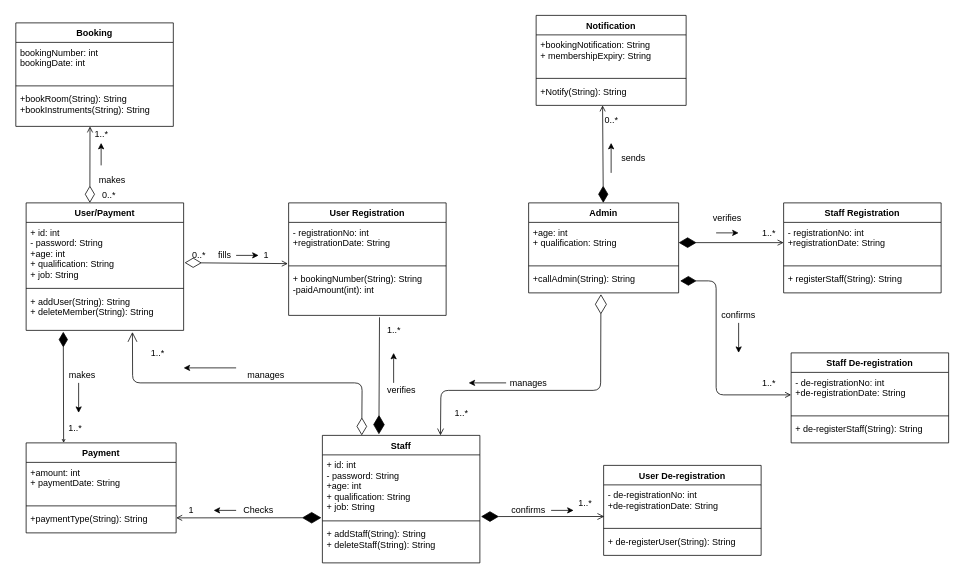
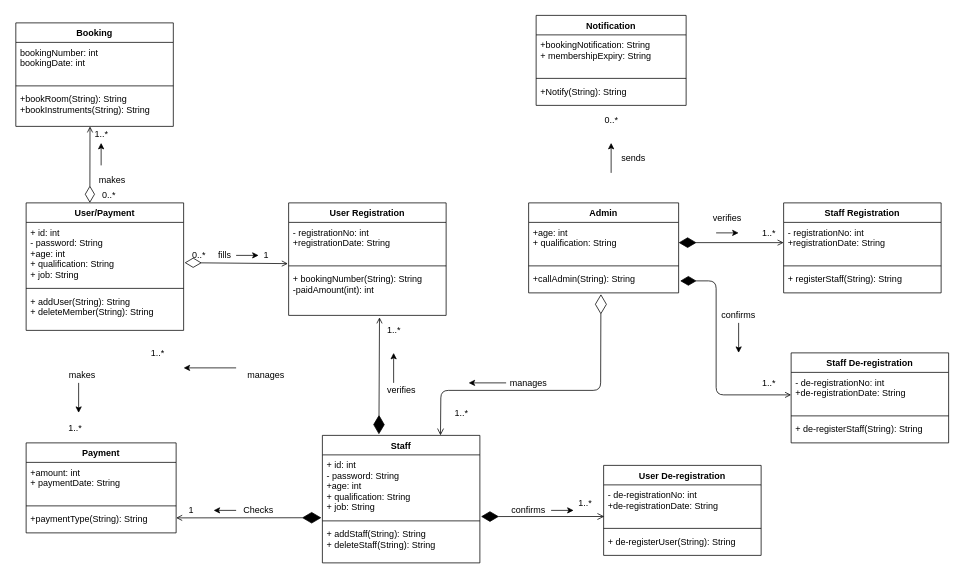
edge "+Notify(String): String" -- "Admin": removed
edge "+ bookingNumber(String): String -paidAmount(int): int" -> "Staff": arrowhead none -> open
edge "+ addUser(String): String + deleteMember(String): String" -- "Staff": removed
edge "+ addUser(String): String + deleteMember(String): String" -- "Payment": removed
